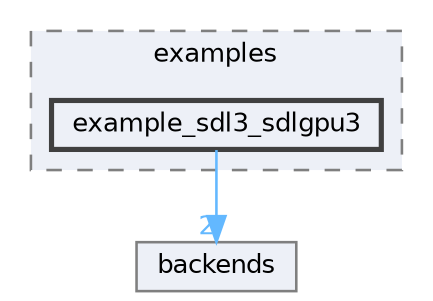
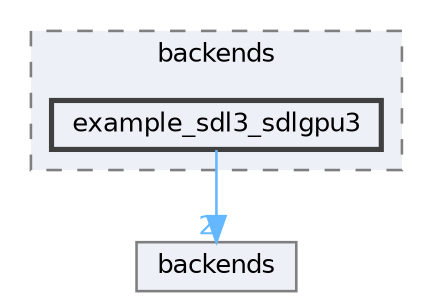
cluster "examples": label "examples" -> "backends"
